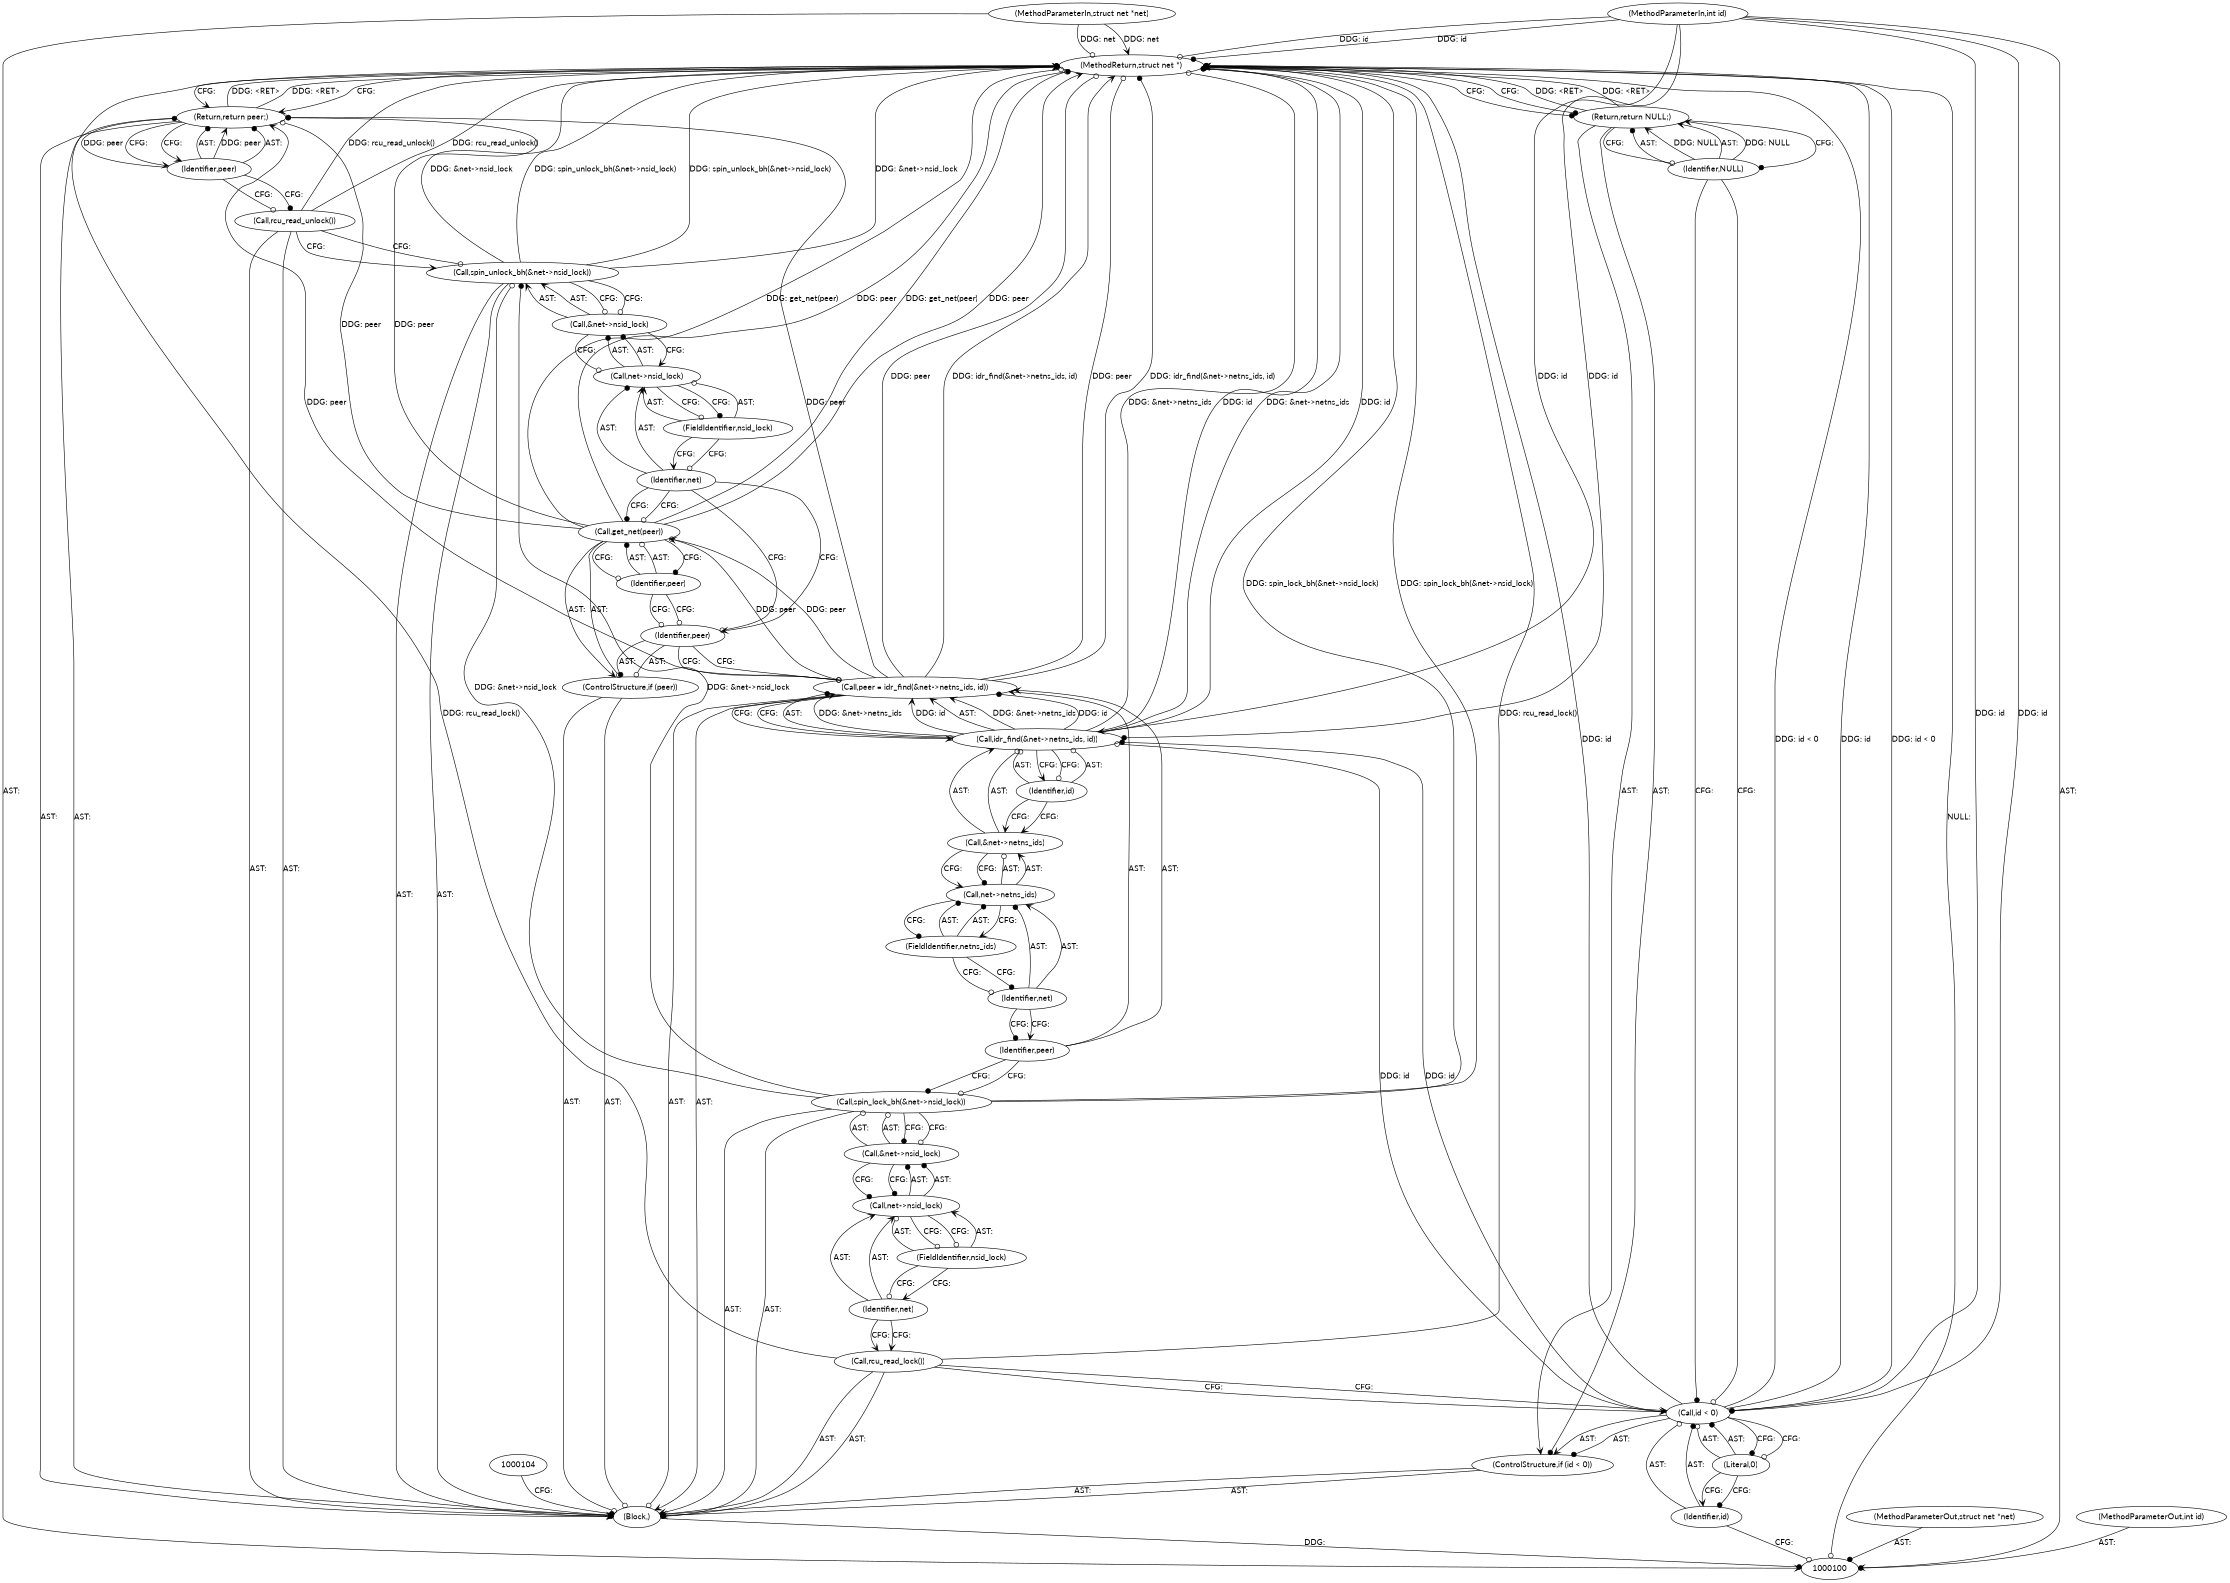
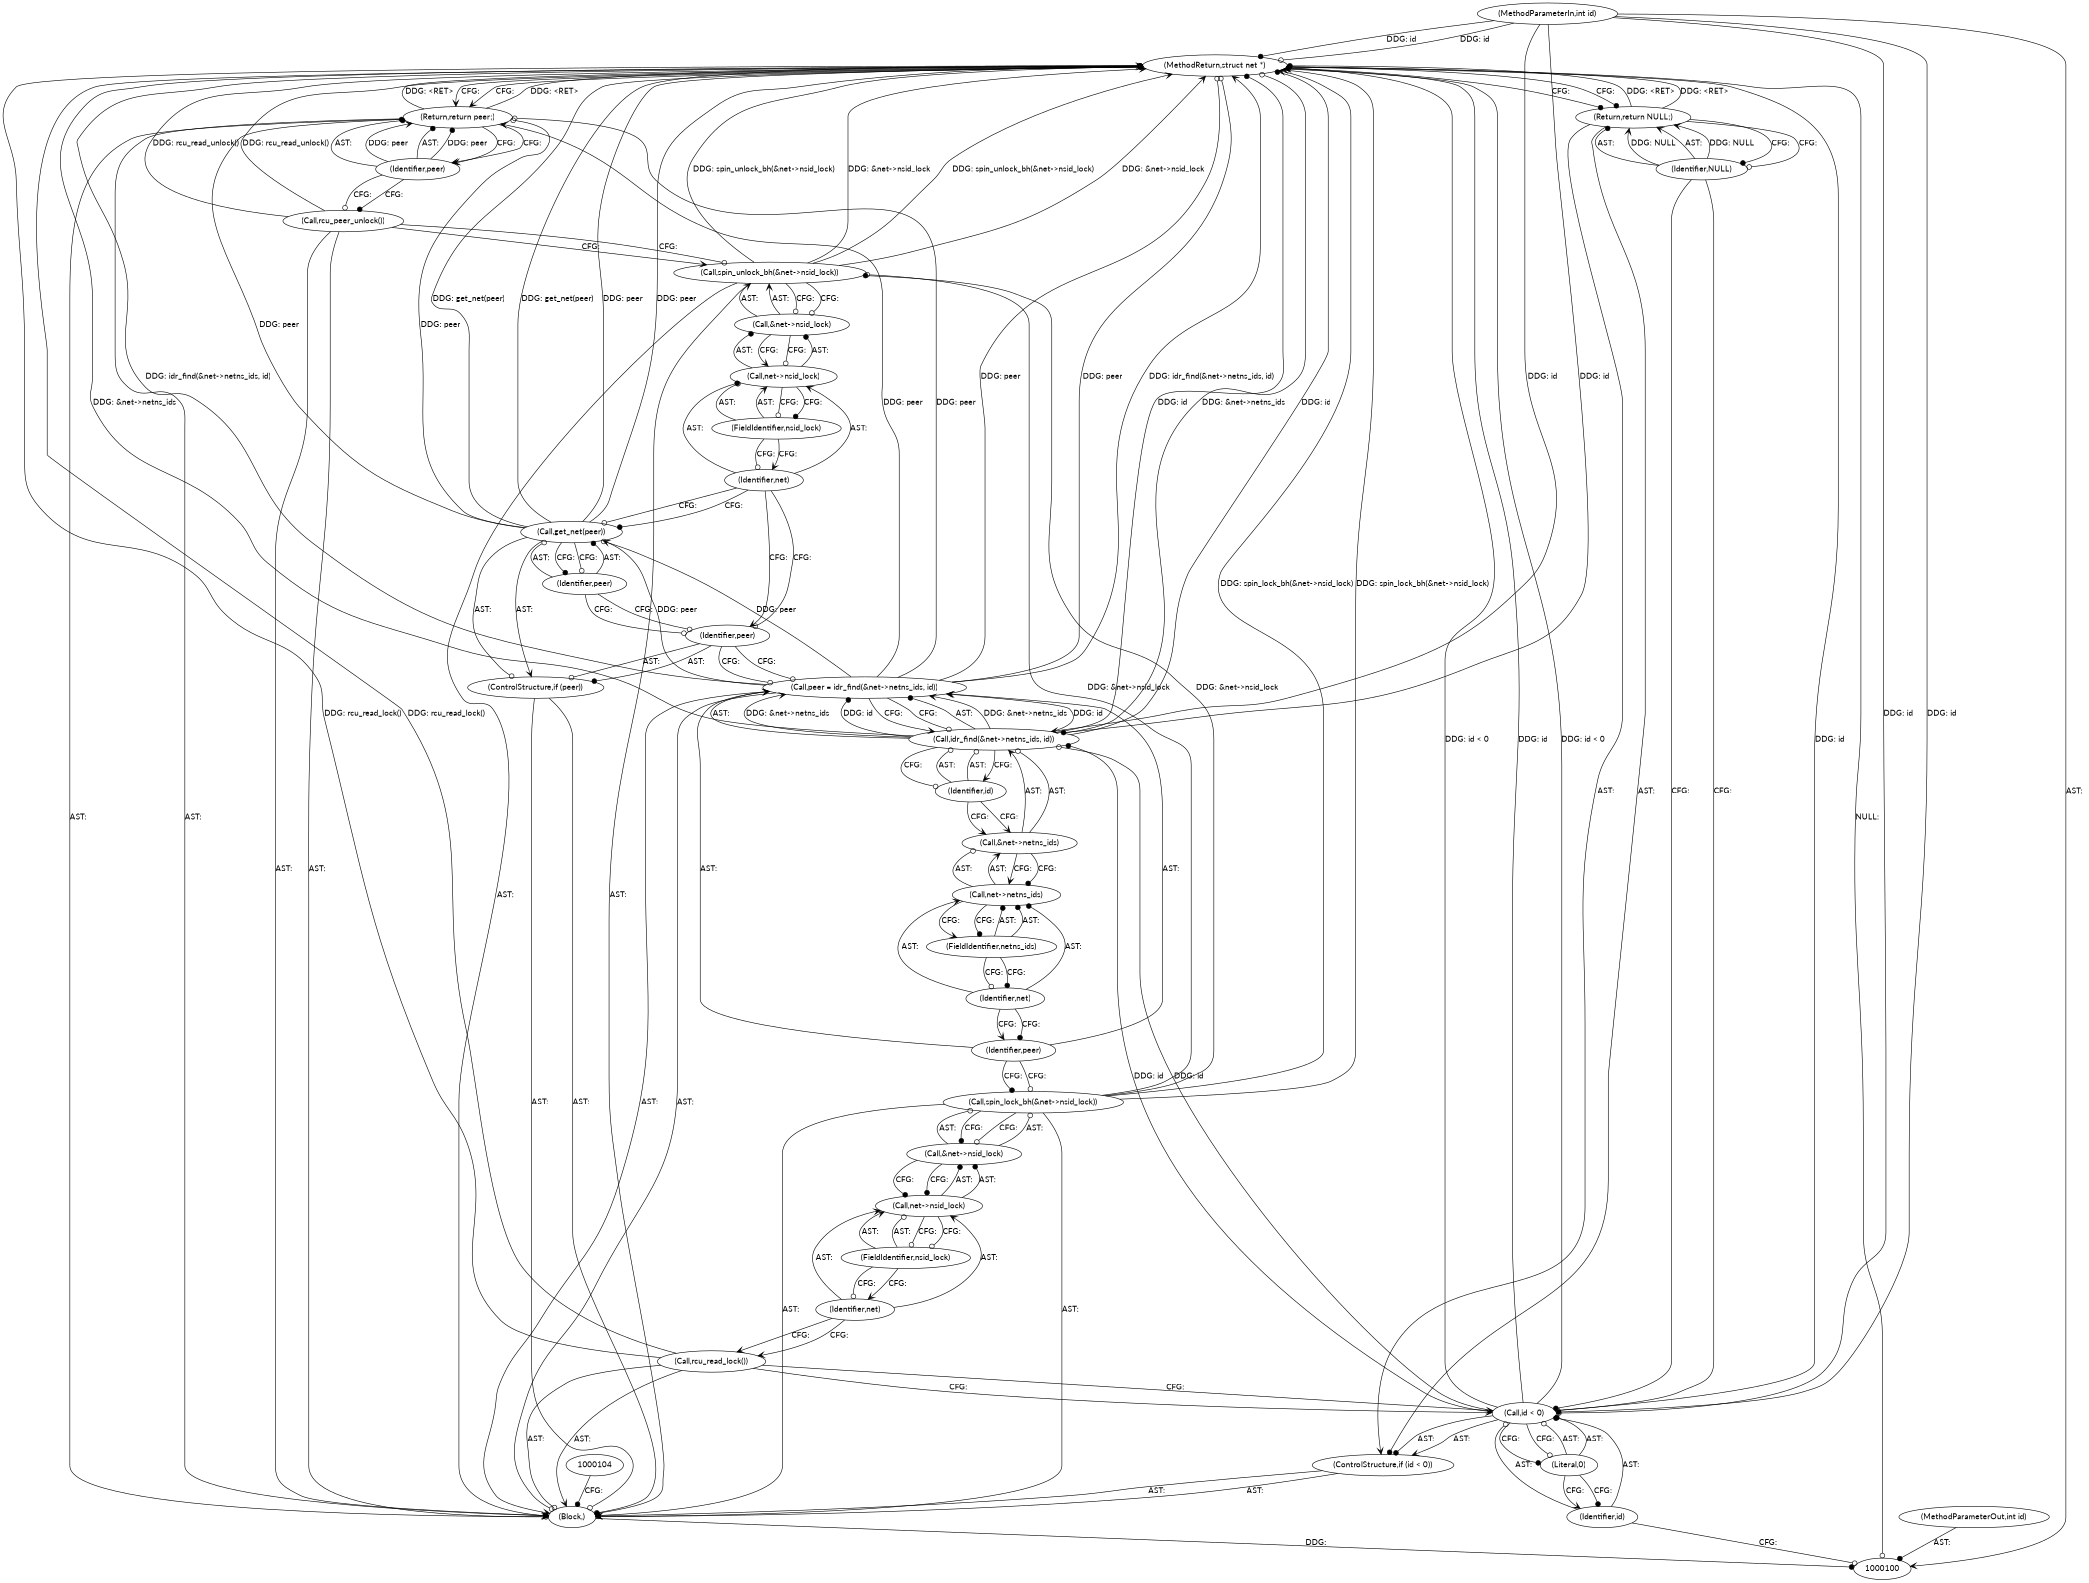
node "(MethodParameterIn,struct net *net)": removed
node "(Call,rcu_read_unlock())": label "(Call,rcu_read_unlock())" -> "(Call,rcu_peer_unlock())"
node "(MethodParameterOut,struct net *net)": removed
